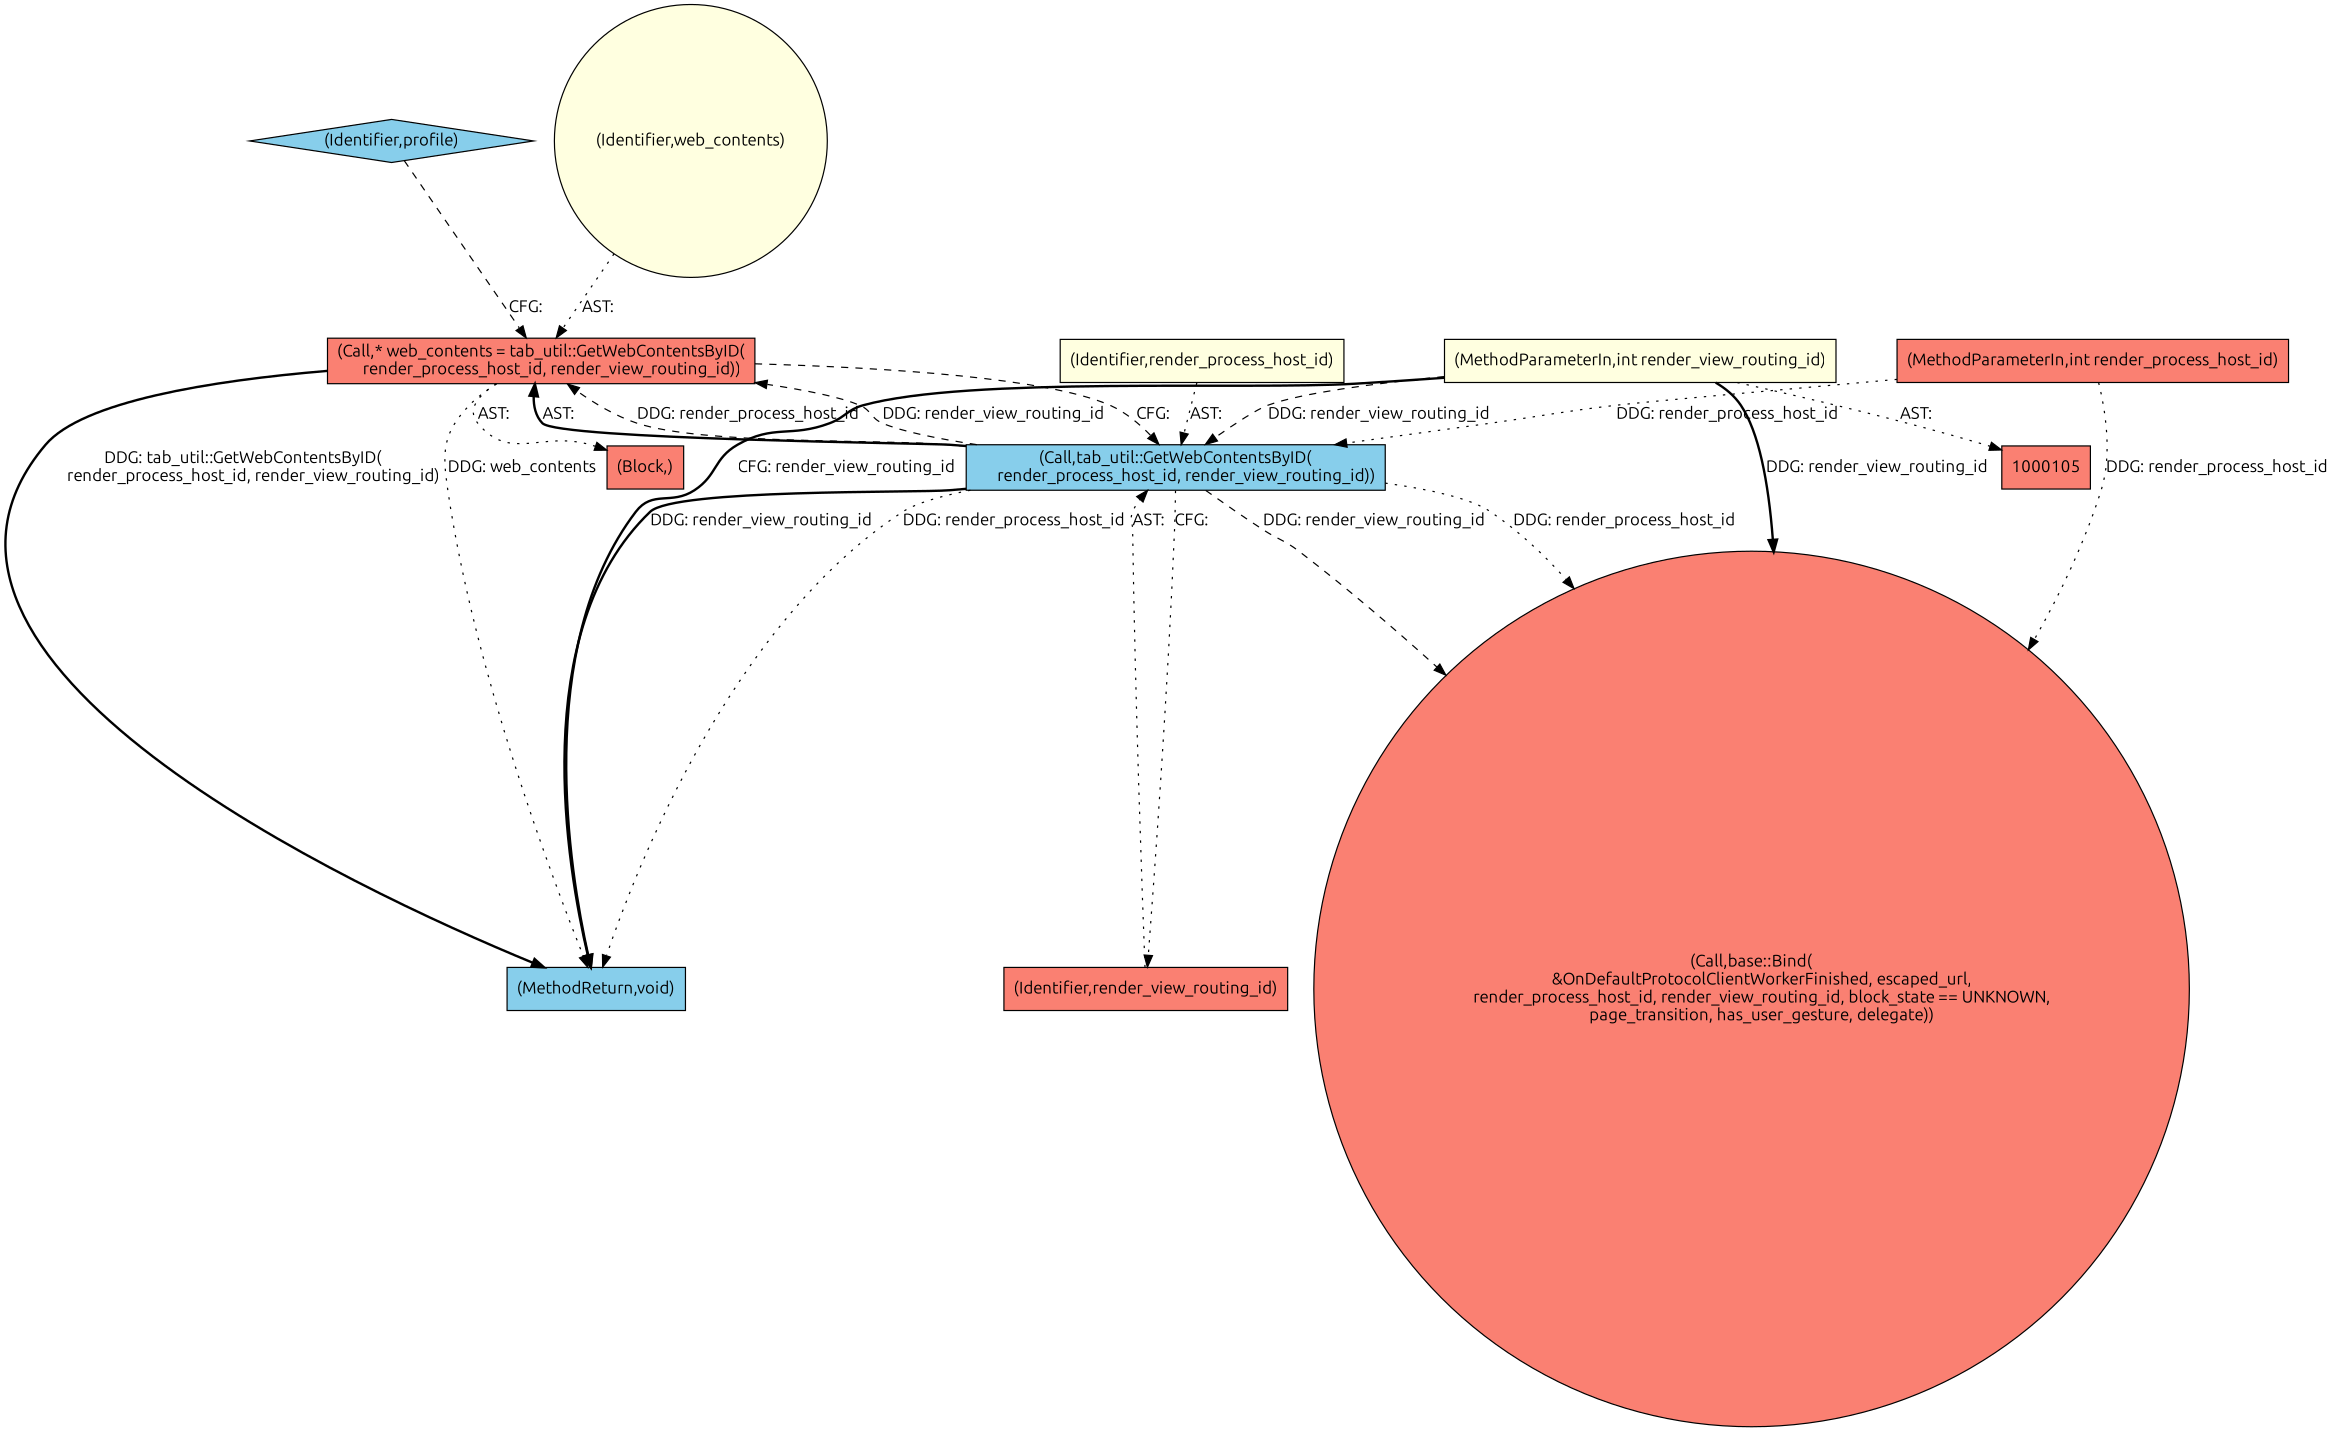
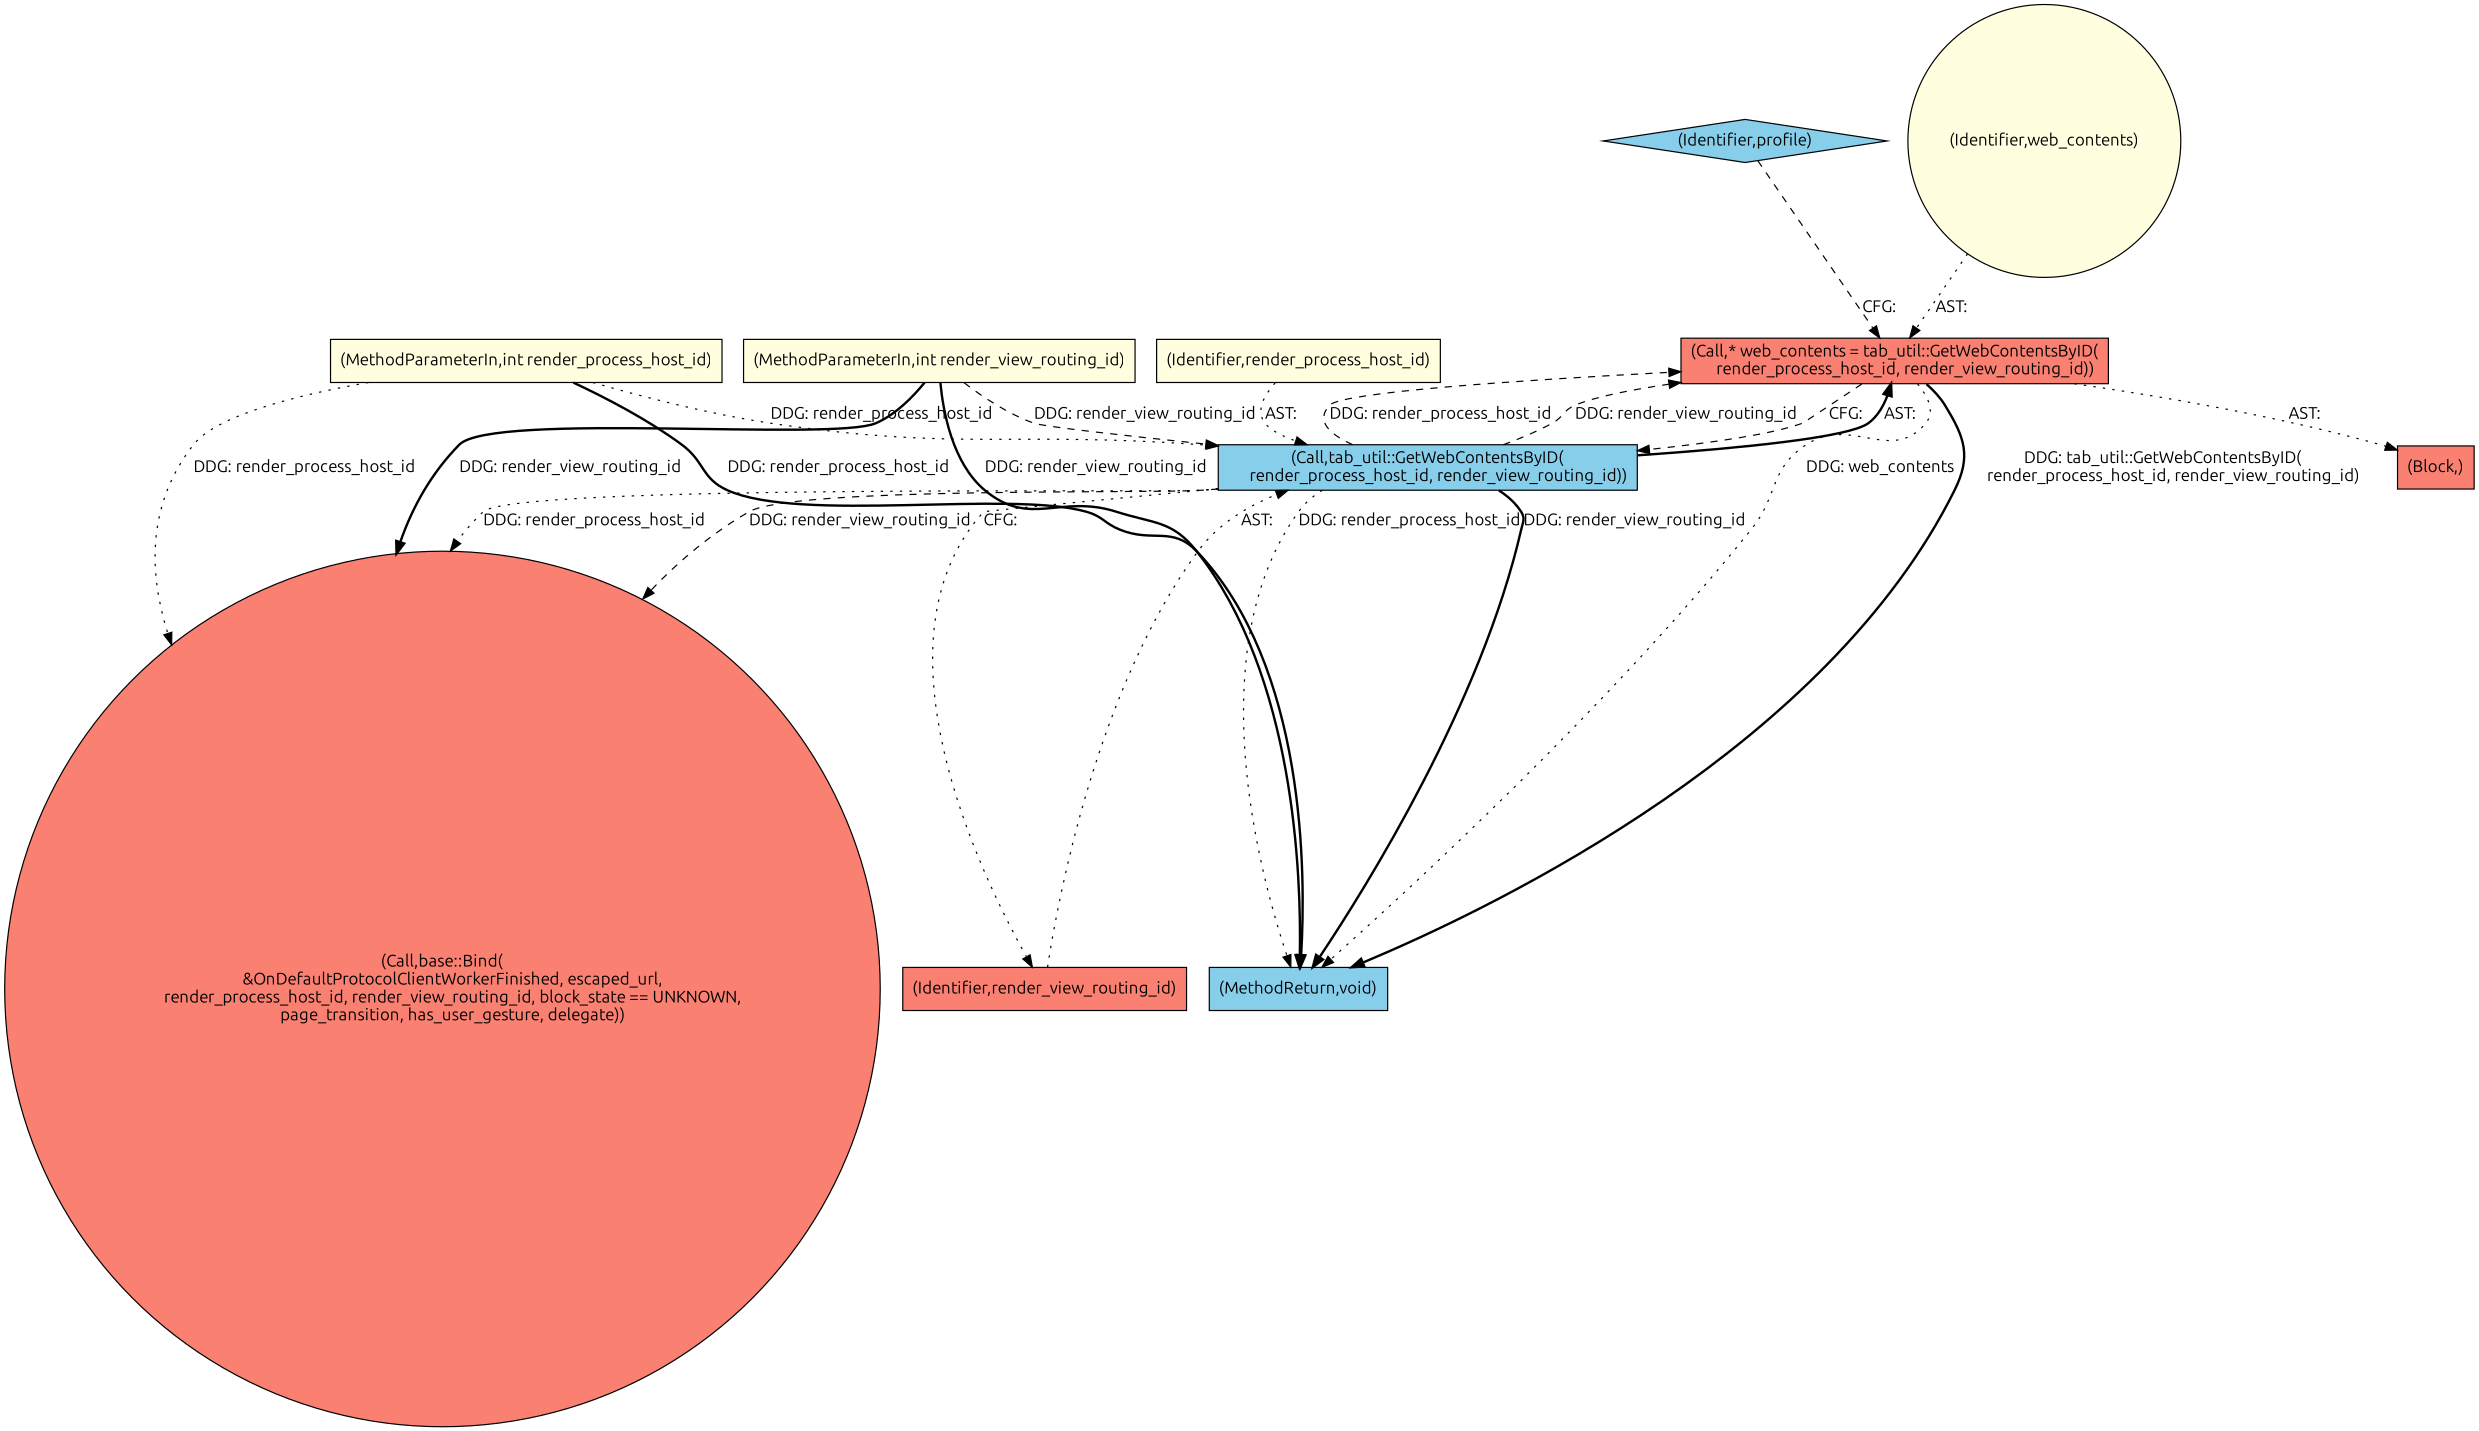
node "(MethodParameterIn,int render_process_host_id)": fillcolor salmon -> lightyellow
edge "(MethodParameterIn,int render_view_routing_id)" -> "(MethodReturn,void)": label "CFG: render_view_routing_id" -> "DDG: render_view_routing_id"
node "1000105": removed
edge "(MethodParameterIn,int render_process_host_id)" -> "(MethodReturn,void)": added, label "DDG: render_process_host_id"
